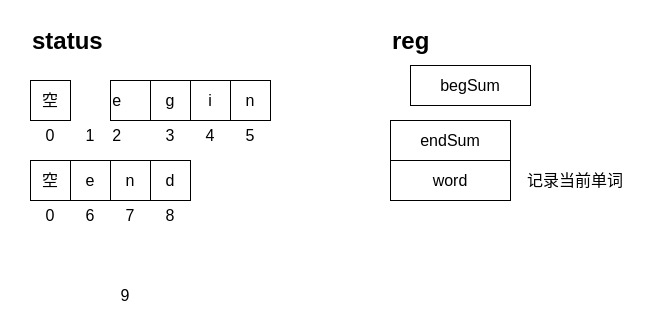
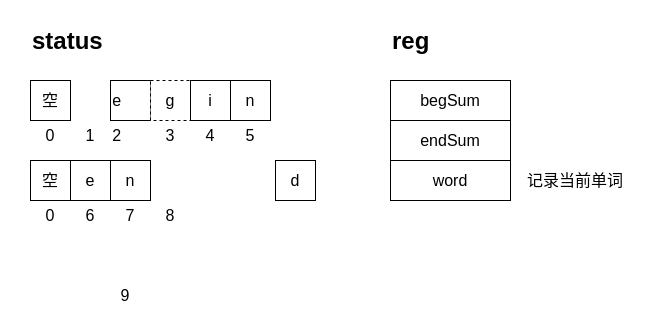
node "begSum": moved (471, 86) -> (451, 101)
node "g": style solid -> dashed
node "d": moved (171, 181) -> (296, 181)
